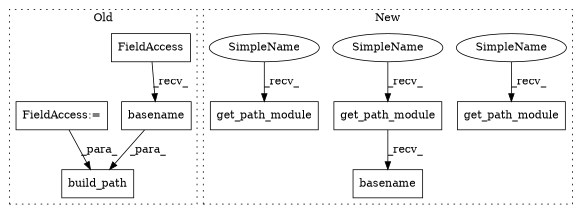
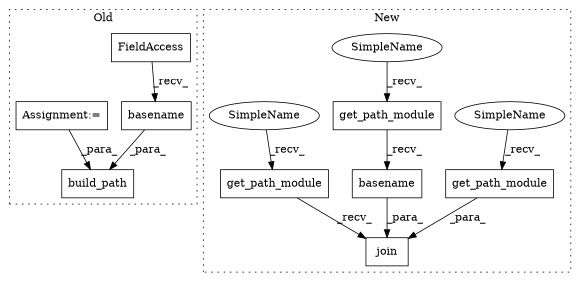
node "FieldAccess:=": label "FieldAccess:=" -> "Assignment:="
node "join": added
